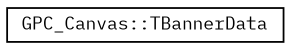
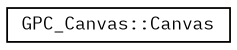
node "GPC_Canvas::TBannerData": label "GPC_Canvas::TBannerData" -> "GPC_Canvas::Canvas"
